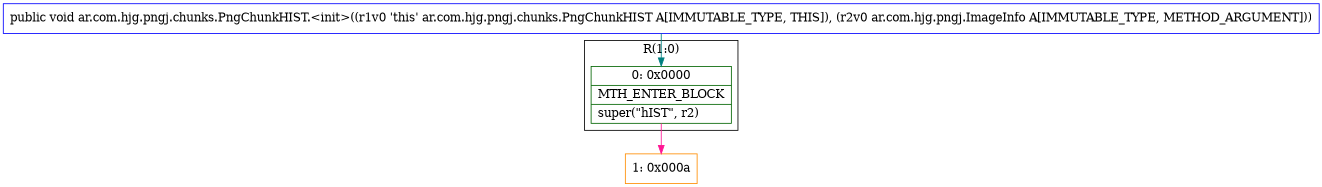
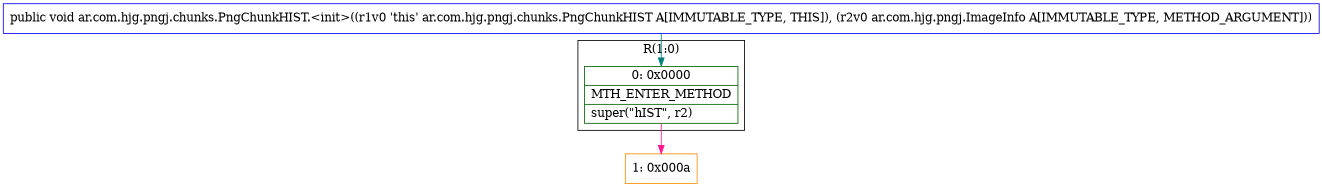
node "0: 0x0000": text "MTH_ENTER_BLOCK" -> "MTH_ENTER_METHOD"
